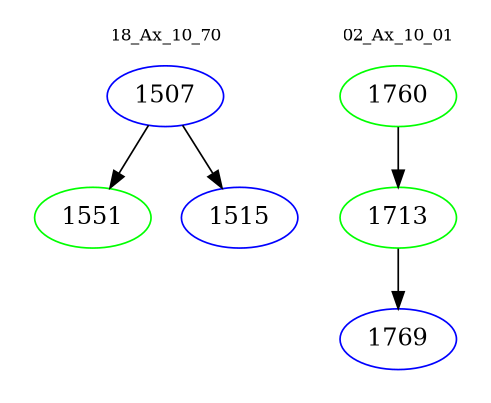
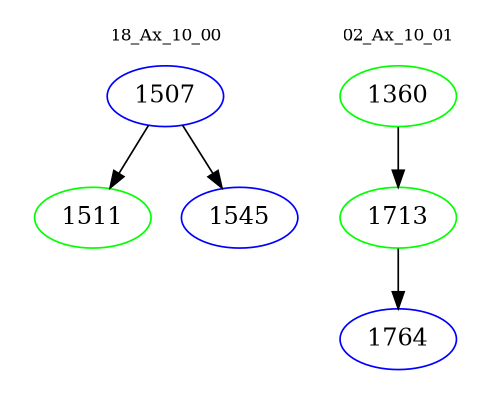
cluster "18_Ax_10_70": label "18_Ax_10_70" -> "18_Ax_10_00"
node "1760": label "1760" -> "1360"
node "1551": label "1551" -> "1511"
node "1515": label "1515" -> "1545"
node "1769": label "1769" -> "1764"
